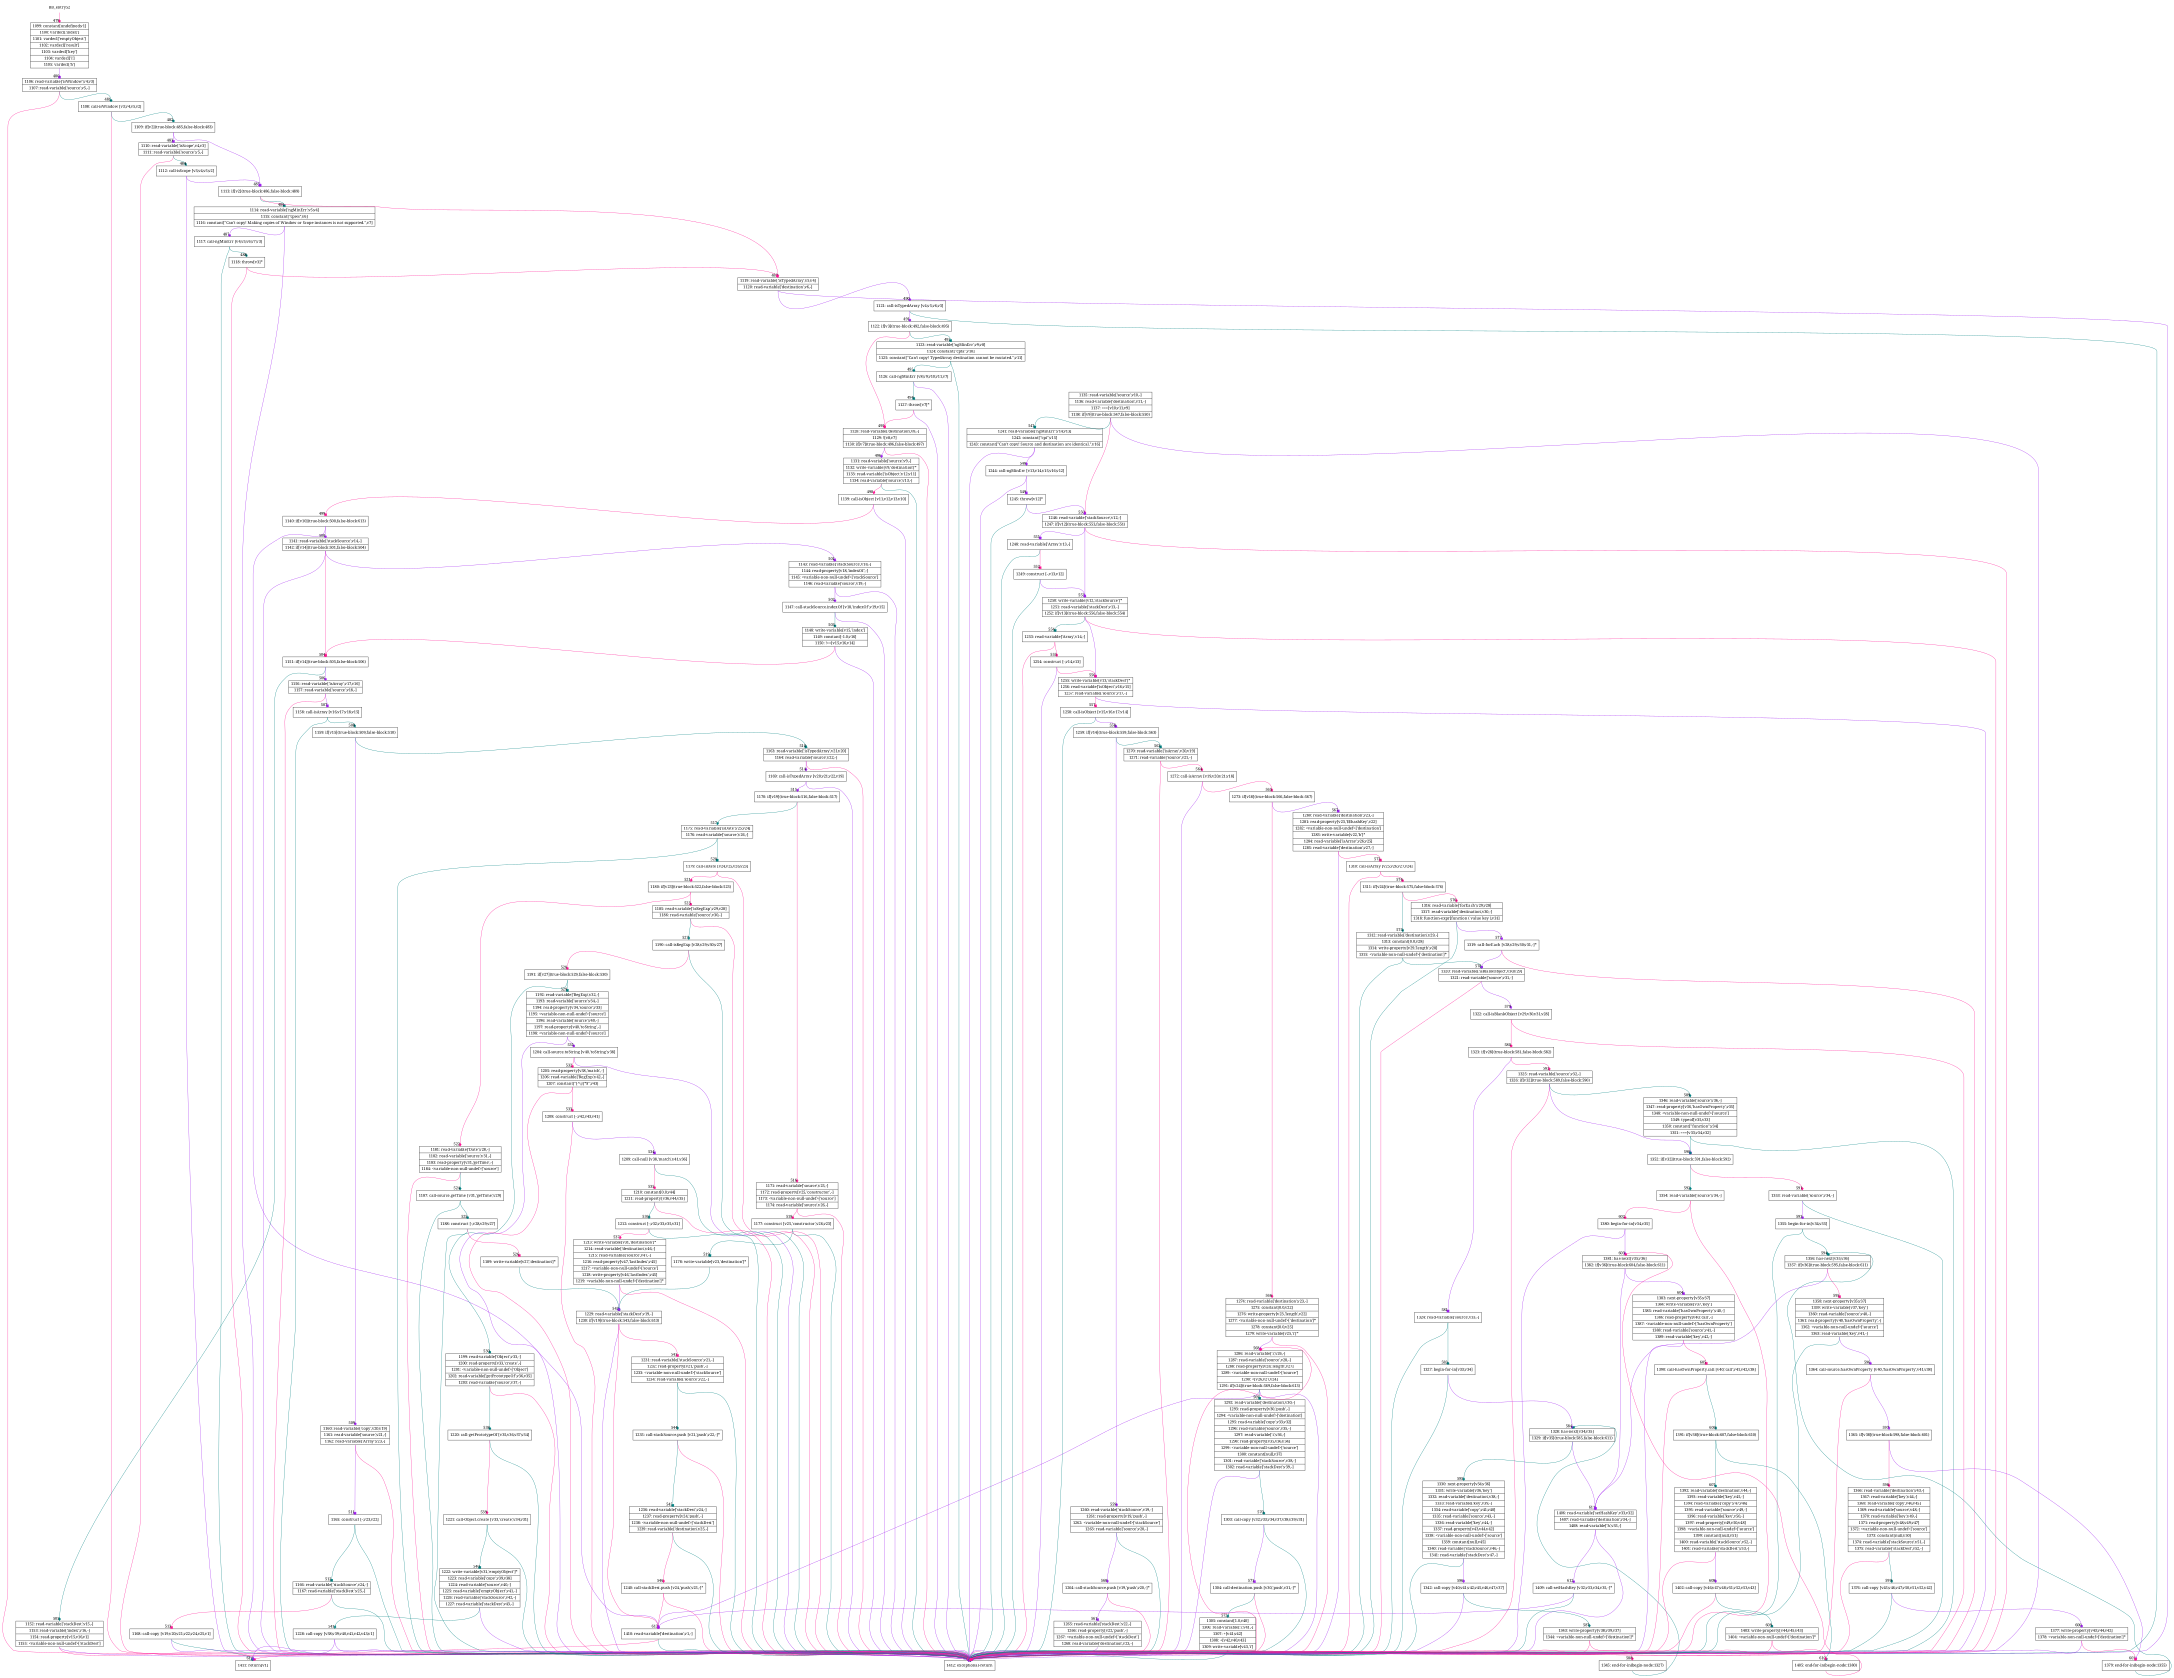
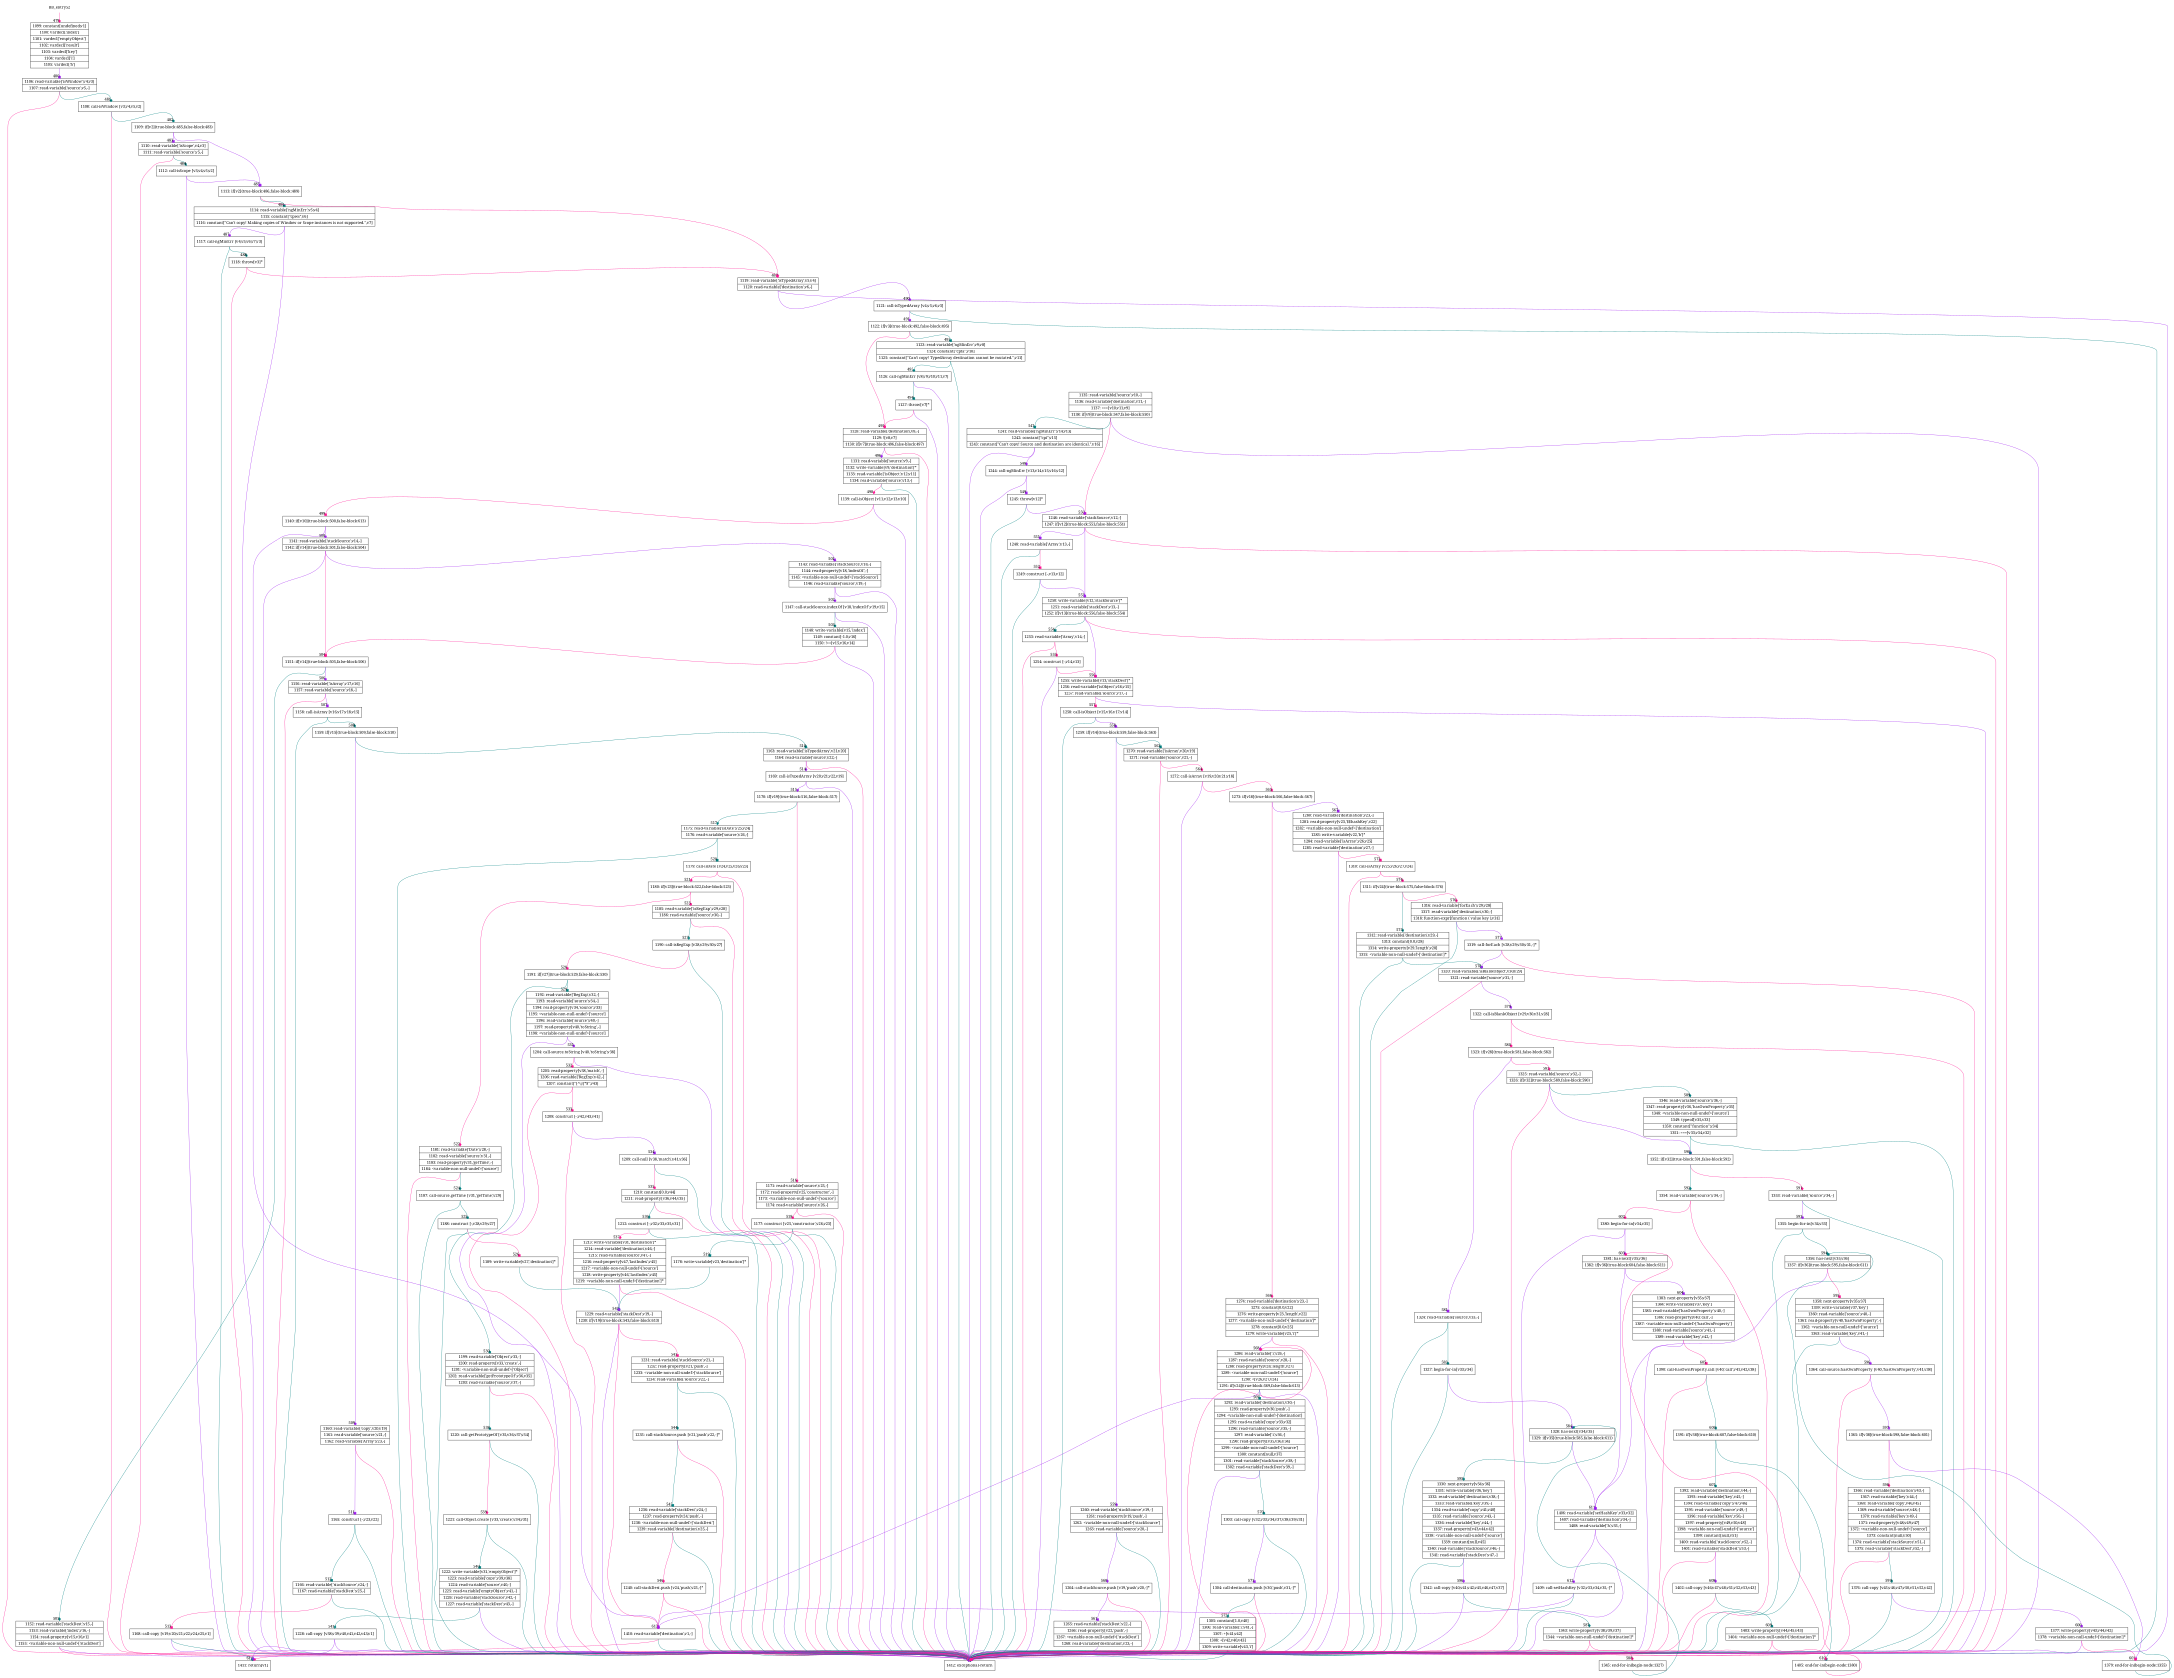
edge "1135: read-variable['source',v10,-]" -> "1246: read-variable['stackSource',v12,-]": arrowhead diamond -> box
